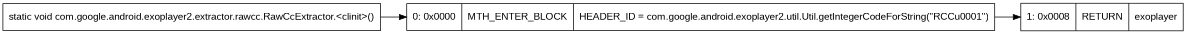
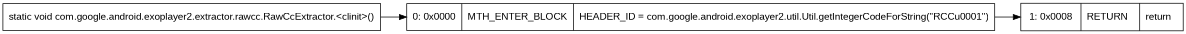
node "1: 0x0008": text "exoplayer" -> "return"
